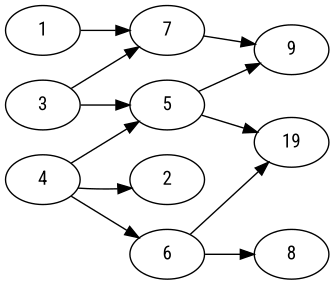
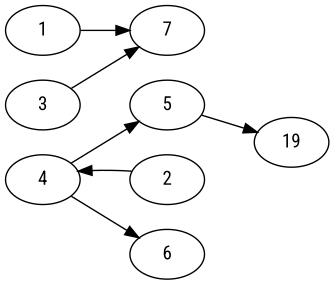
node "9": removed
edge "3" -> "5": removed
edge "4" -> "2": reversed
edge "6" -> "19": removed
node "8": removed
